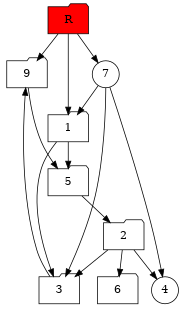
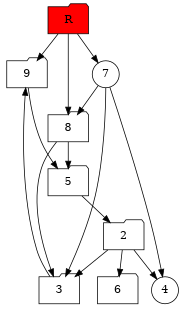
node "1": label "1" -> "8"
